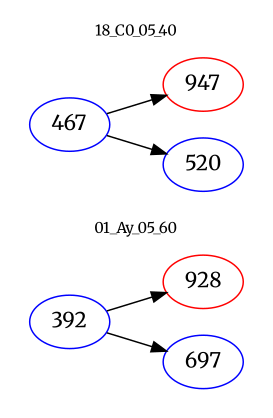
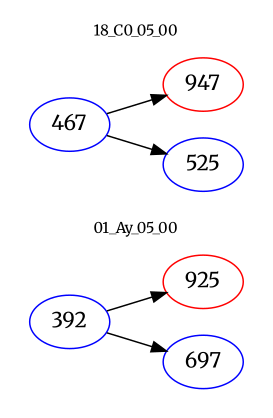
cluster "18_C0_05_40": label "18_C0_05_40" -> "18_C0_05_00"
node "520": label "520" -> "525"
cluster "01_Ay_05_60": label "01_Ay_05_60" -> "01_Ay_05_00"
node "928": label "928" -> "925"
